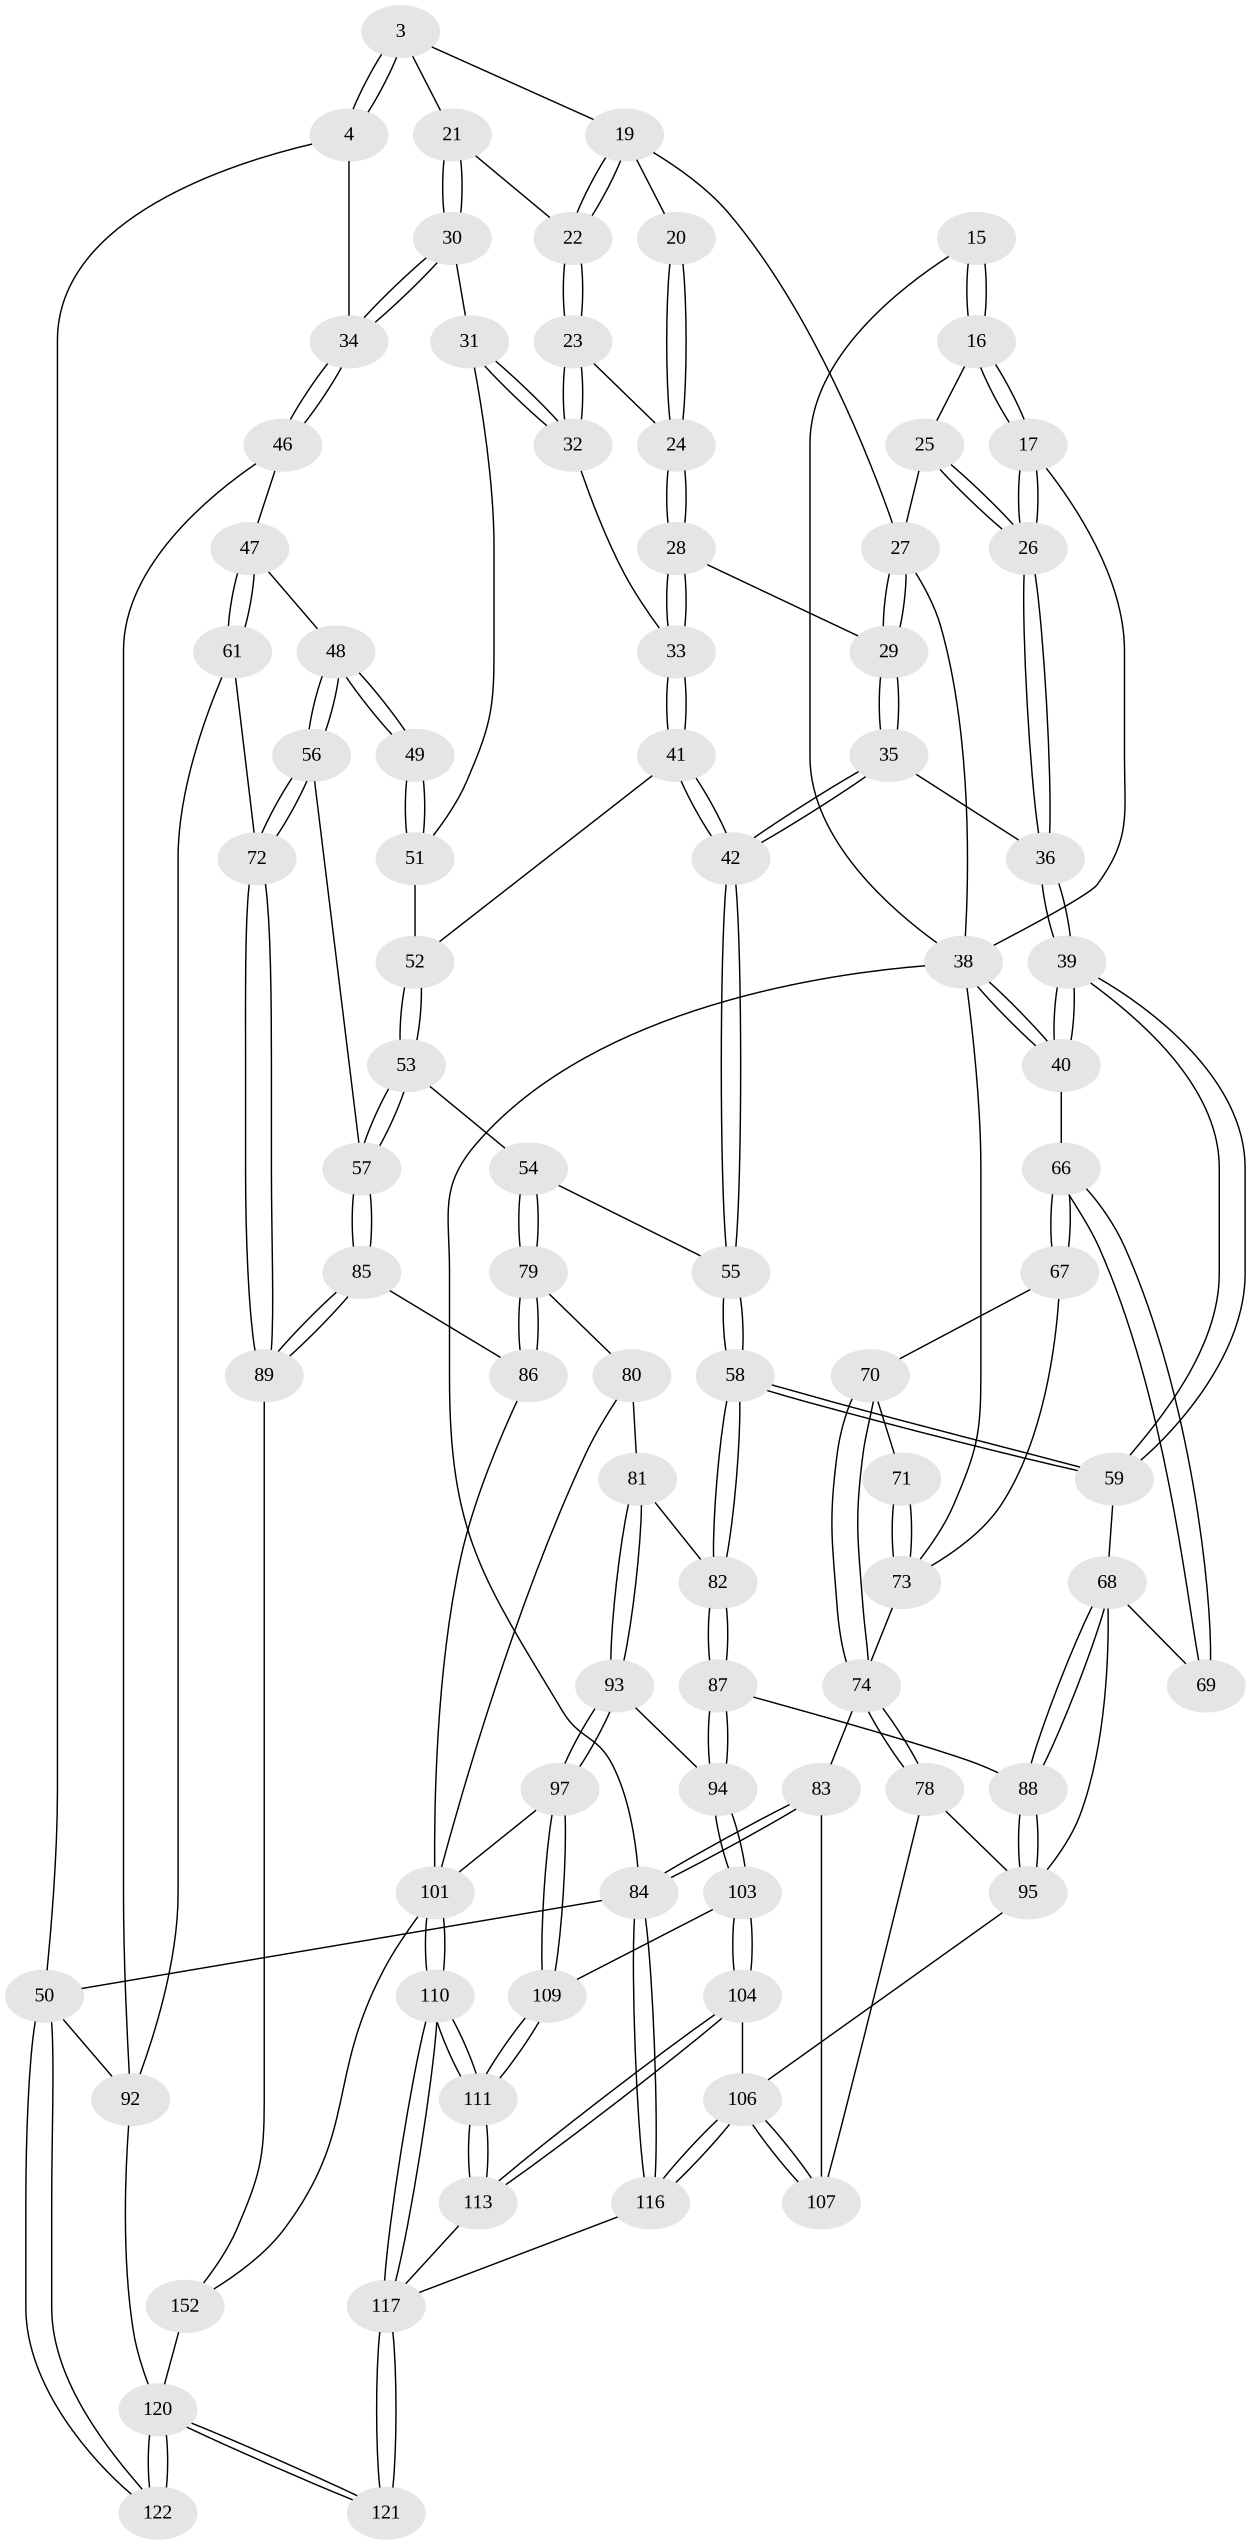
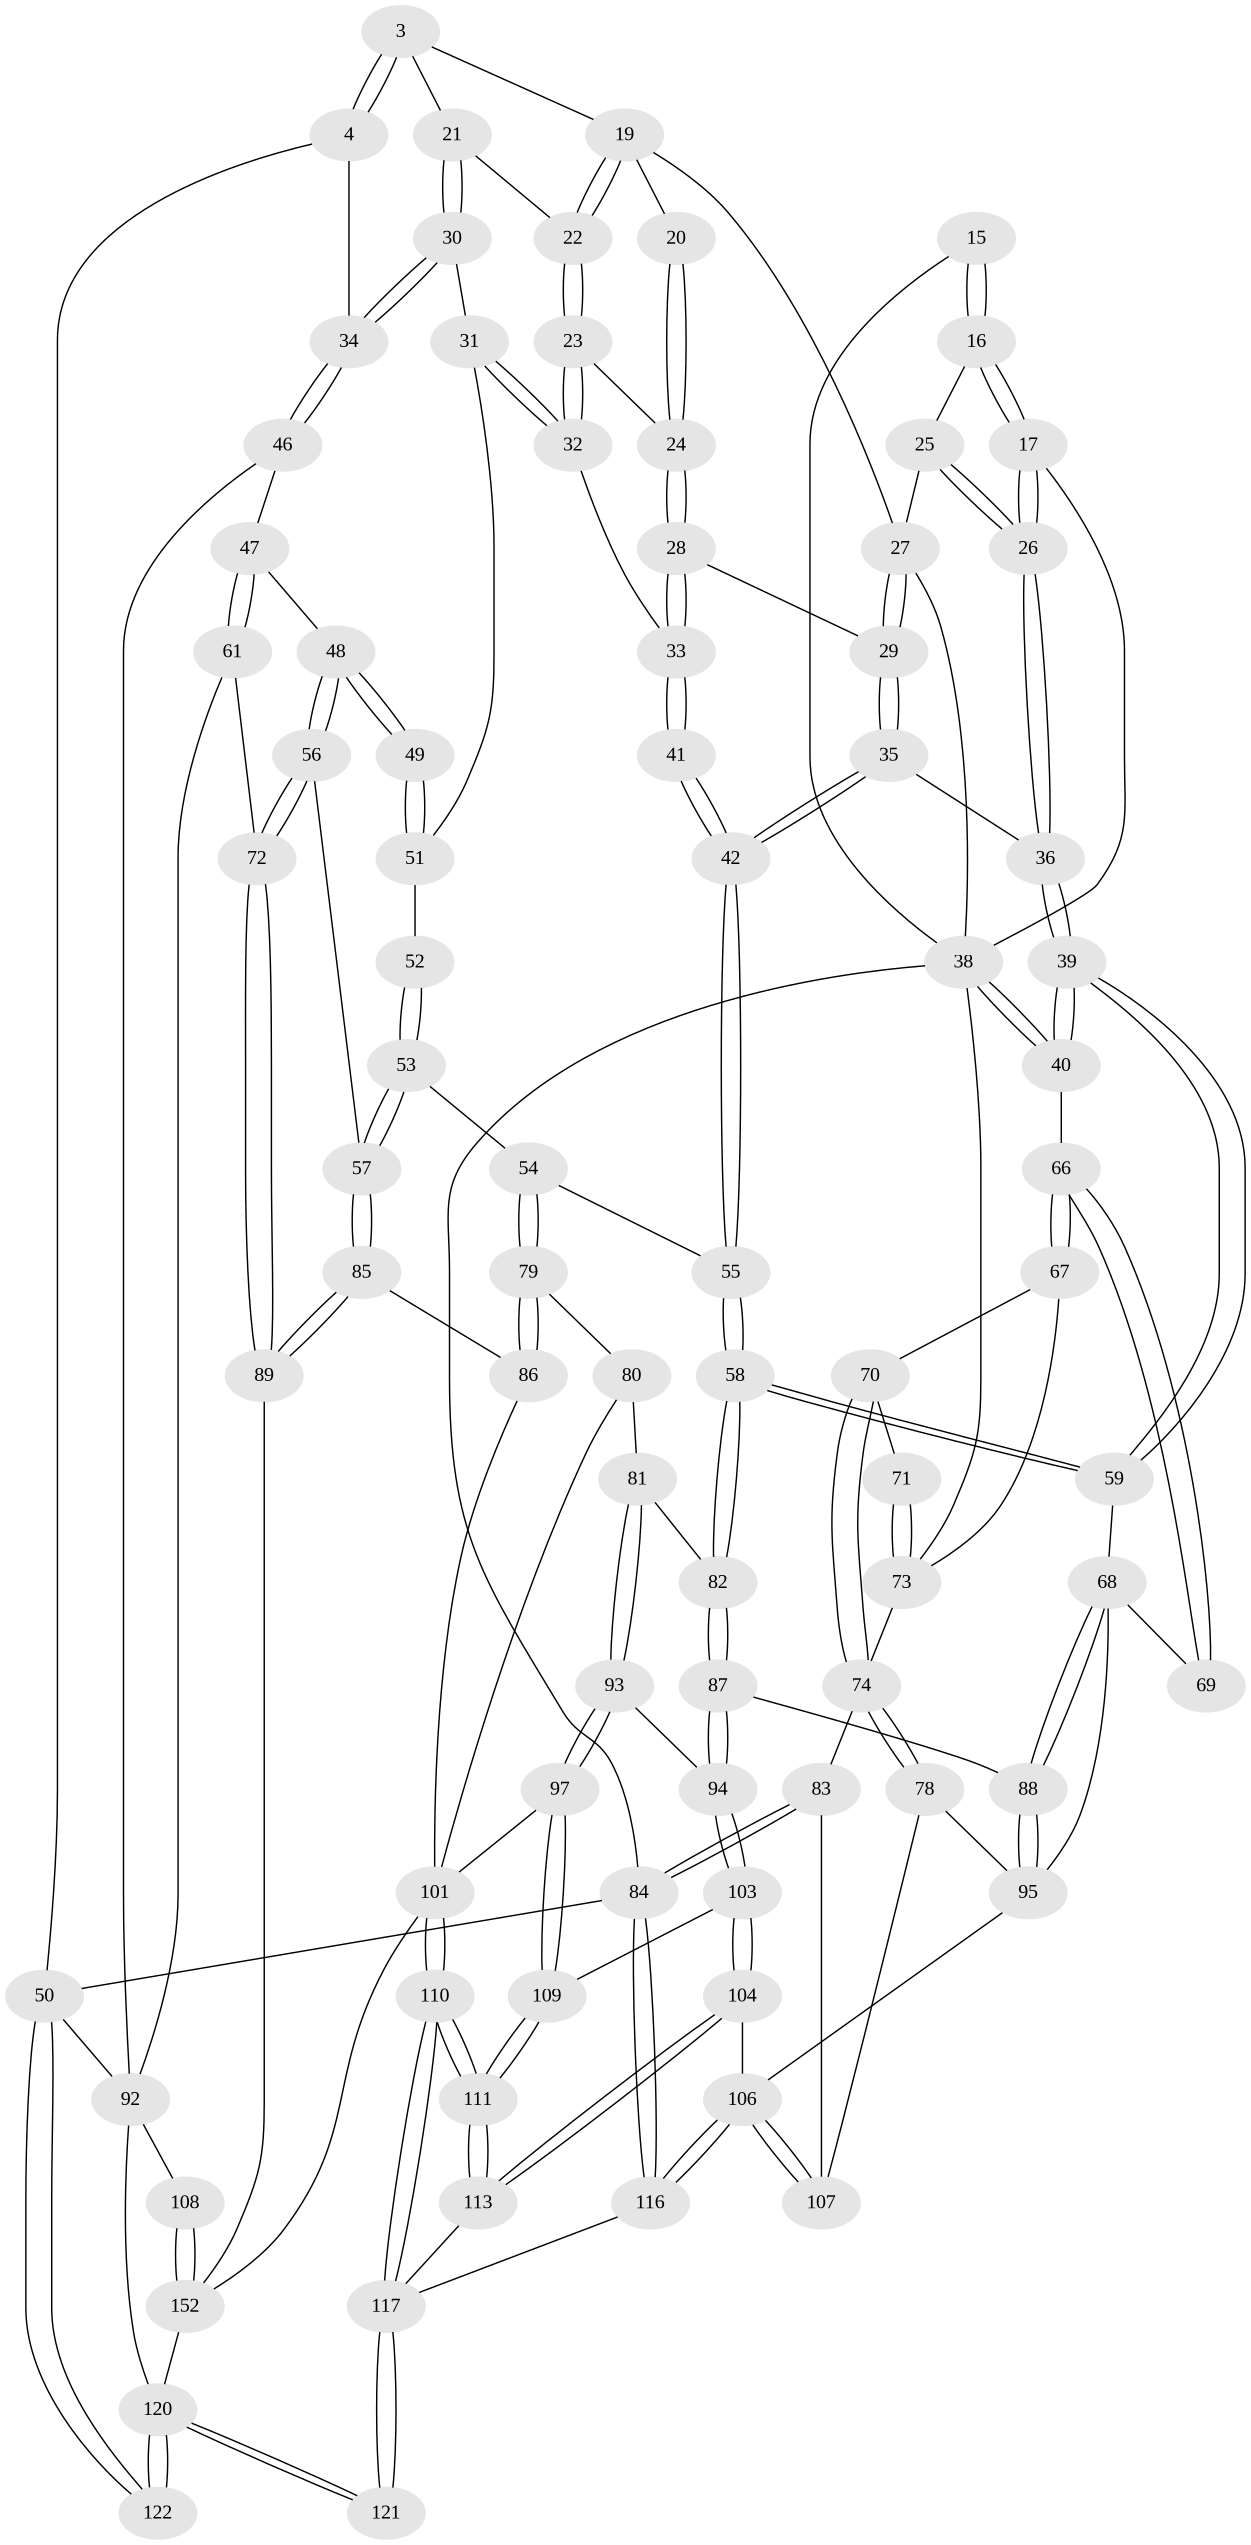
edge "41" -- "52": removed
node "108": added
